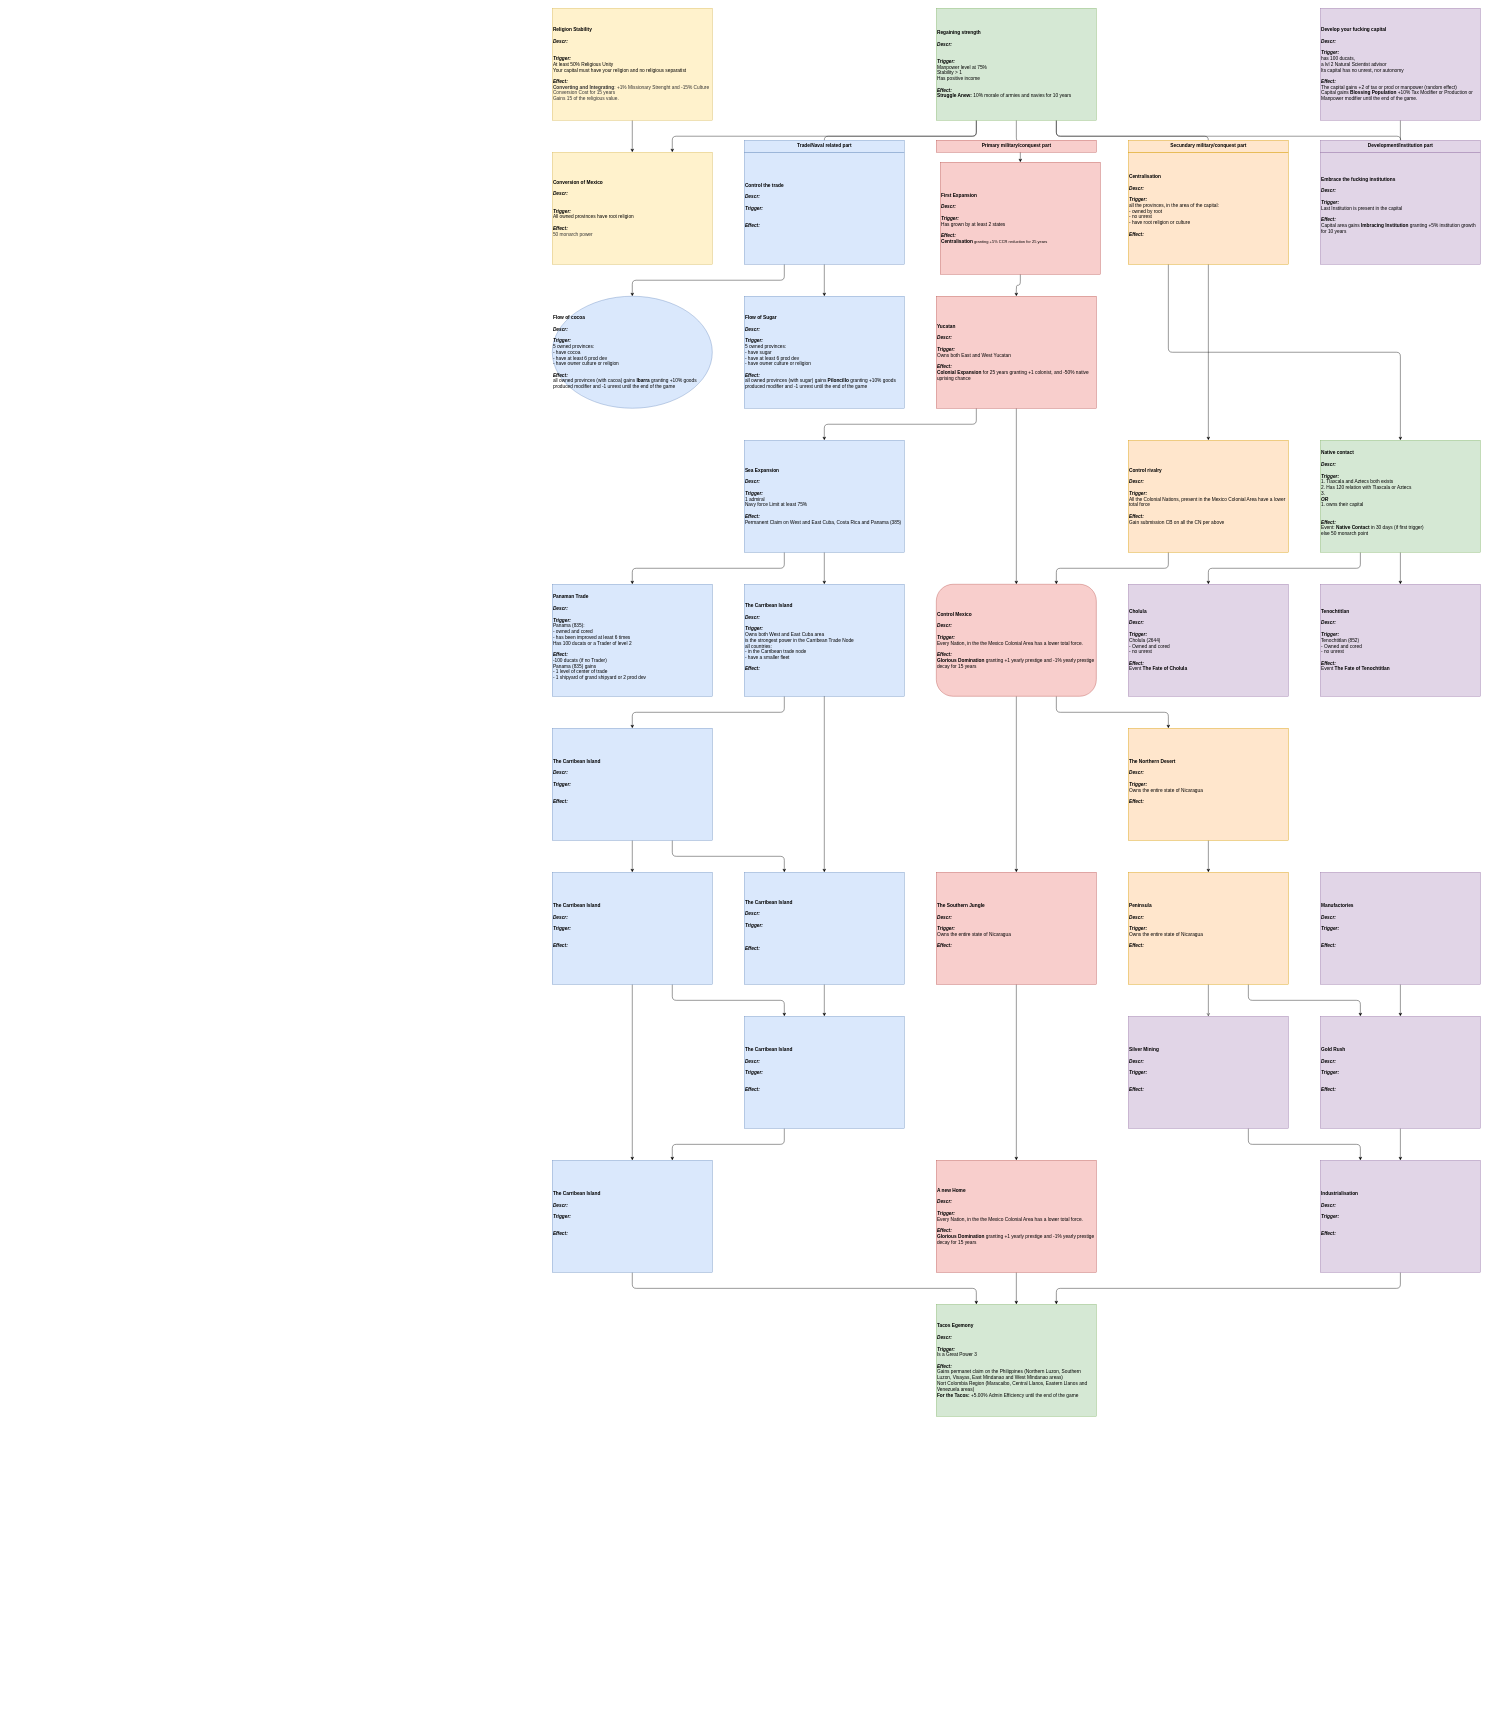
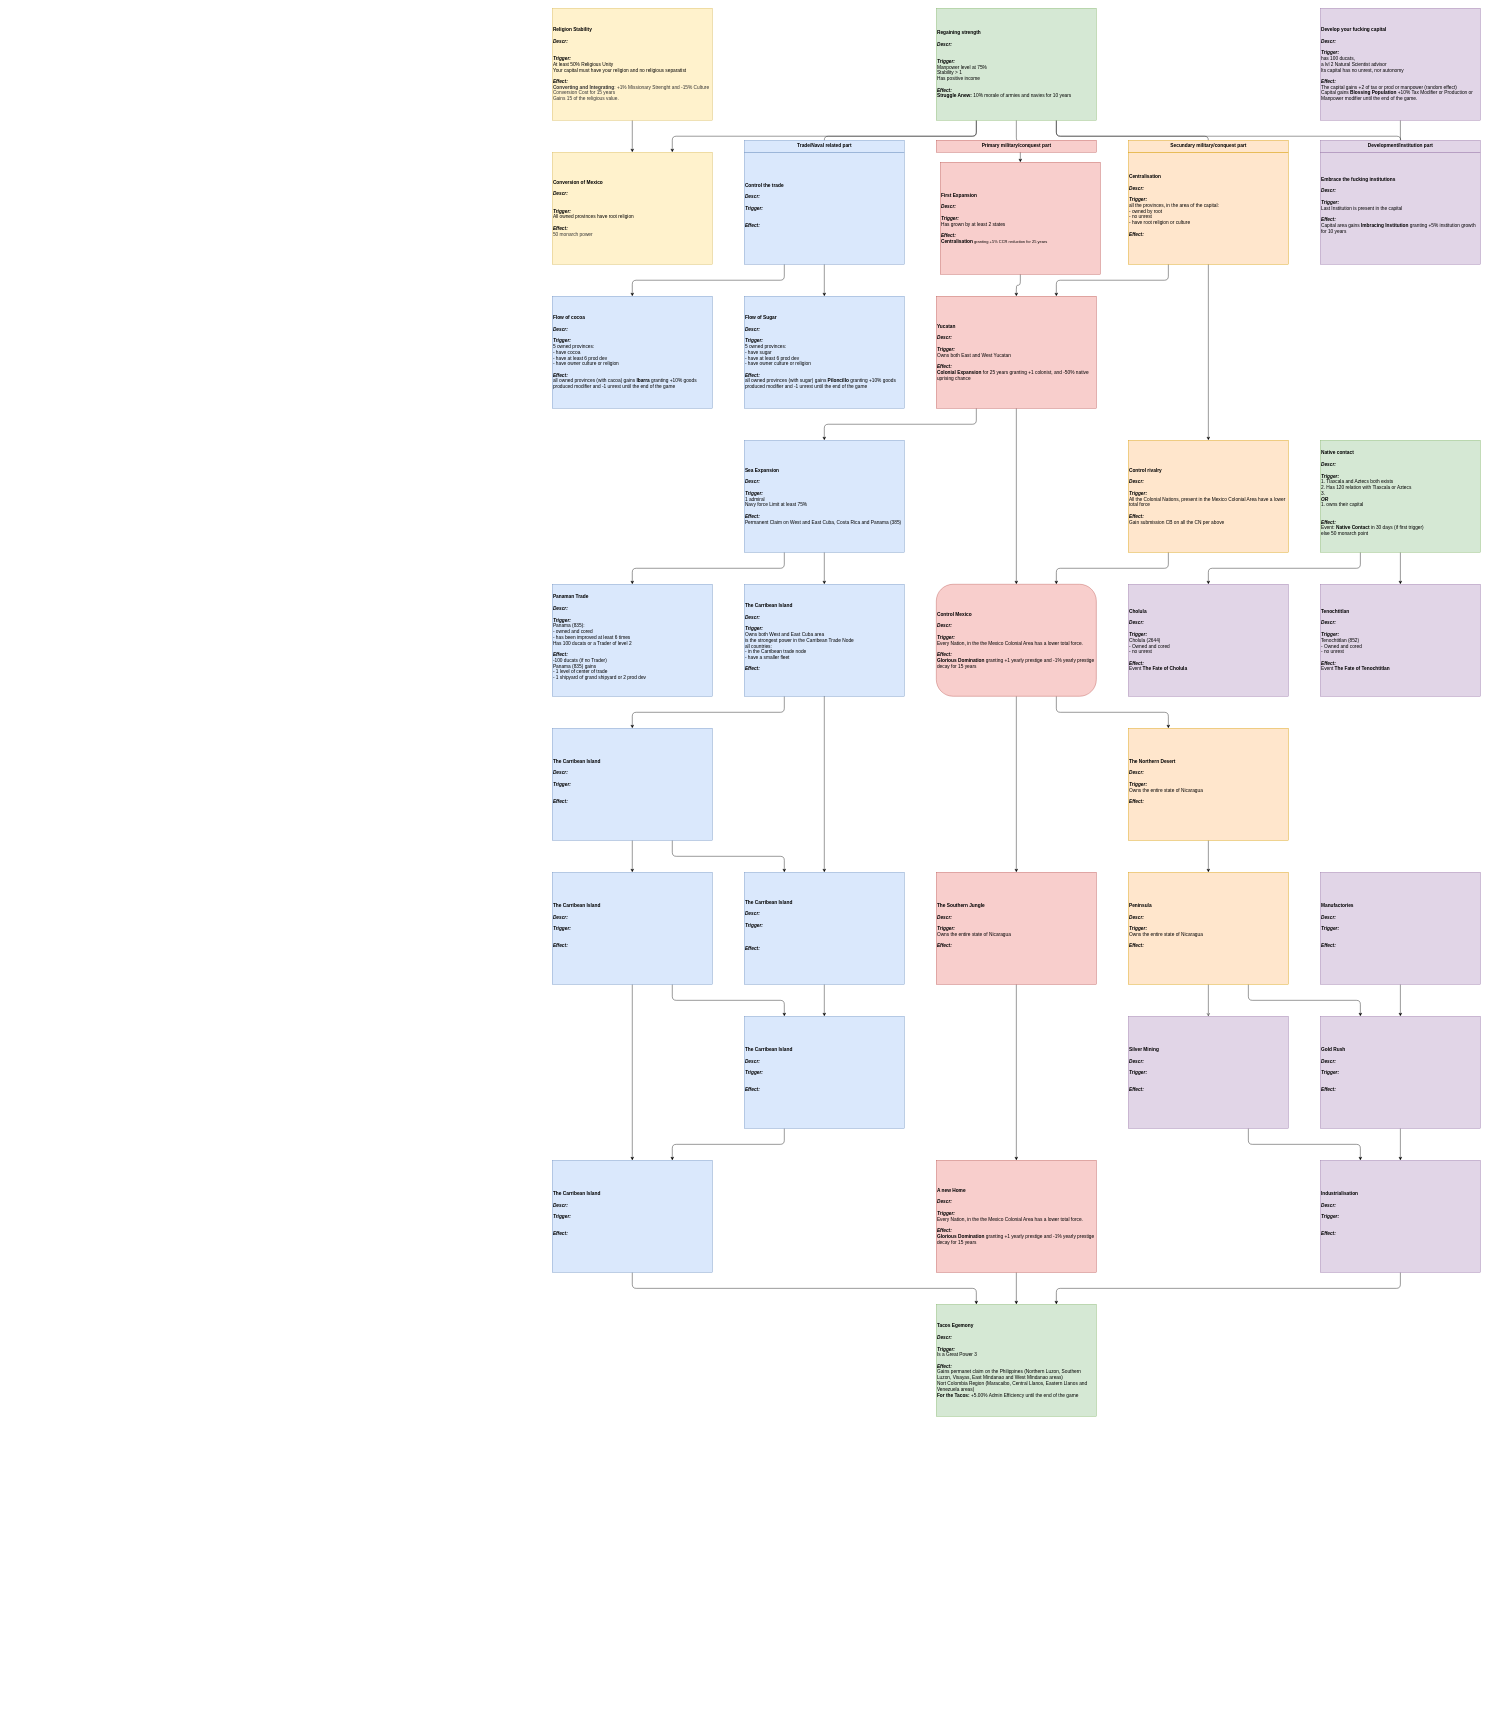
node "Flow of cocoa Descr: Trigger: 5 owned provinces: - have cocoa - have at least 6 prod dev - have owner culture or religion Effect: all owned provinces (with cacoa) gains Ibarra granting +10% goods produced modifier and -1 unrest until the end of the game": shape ellipse -> rectangle
edge "Centralisation Descr: Trigger: all the provinces, in the area of the capital: - owned by root - no unrest - have root religion or culture Effect:" -> "Native contact Descr: Trigger: 1. Tlaxcala and Aztecs both exists 2. Has 120 relation with Tlaxcala or Aztecs 3. OR 1. owns their capital Effect: Event: Native Contact in 30 days (if first trigger) else 50 monarch point": now "Centralisation Descr: Trigger: all the provinces, in the area of the capital: - owned by root - no unrest - have root religion or culture Effect:" -> "Yucatan Descr: Trigger: Owns both East and West Yucatan Effect: Colonial Expansion for 25 years granting +1 colonist, and -50% native uprising chance"
